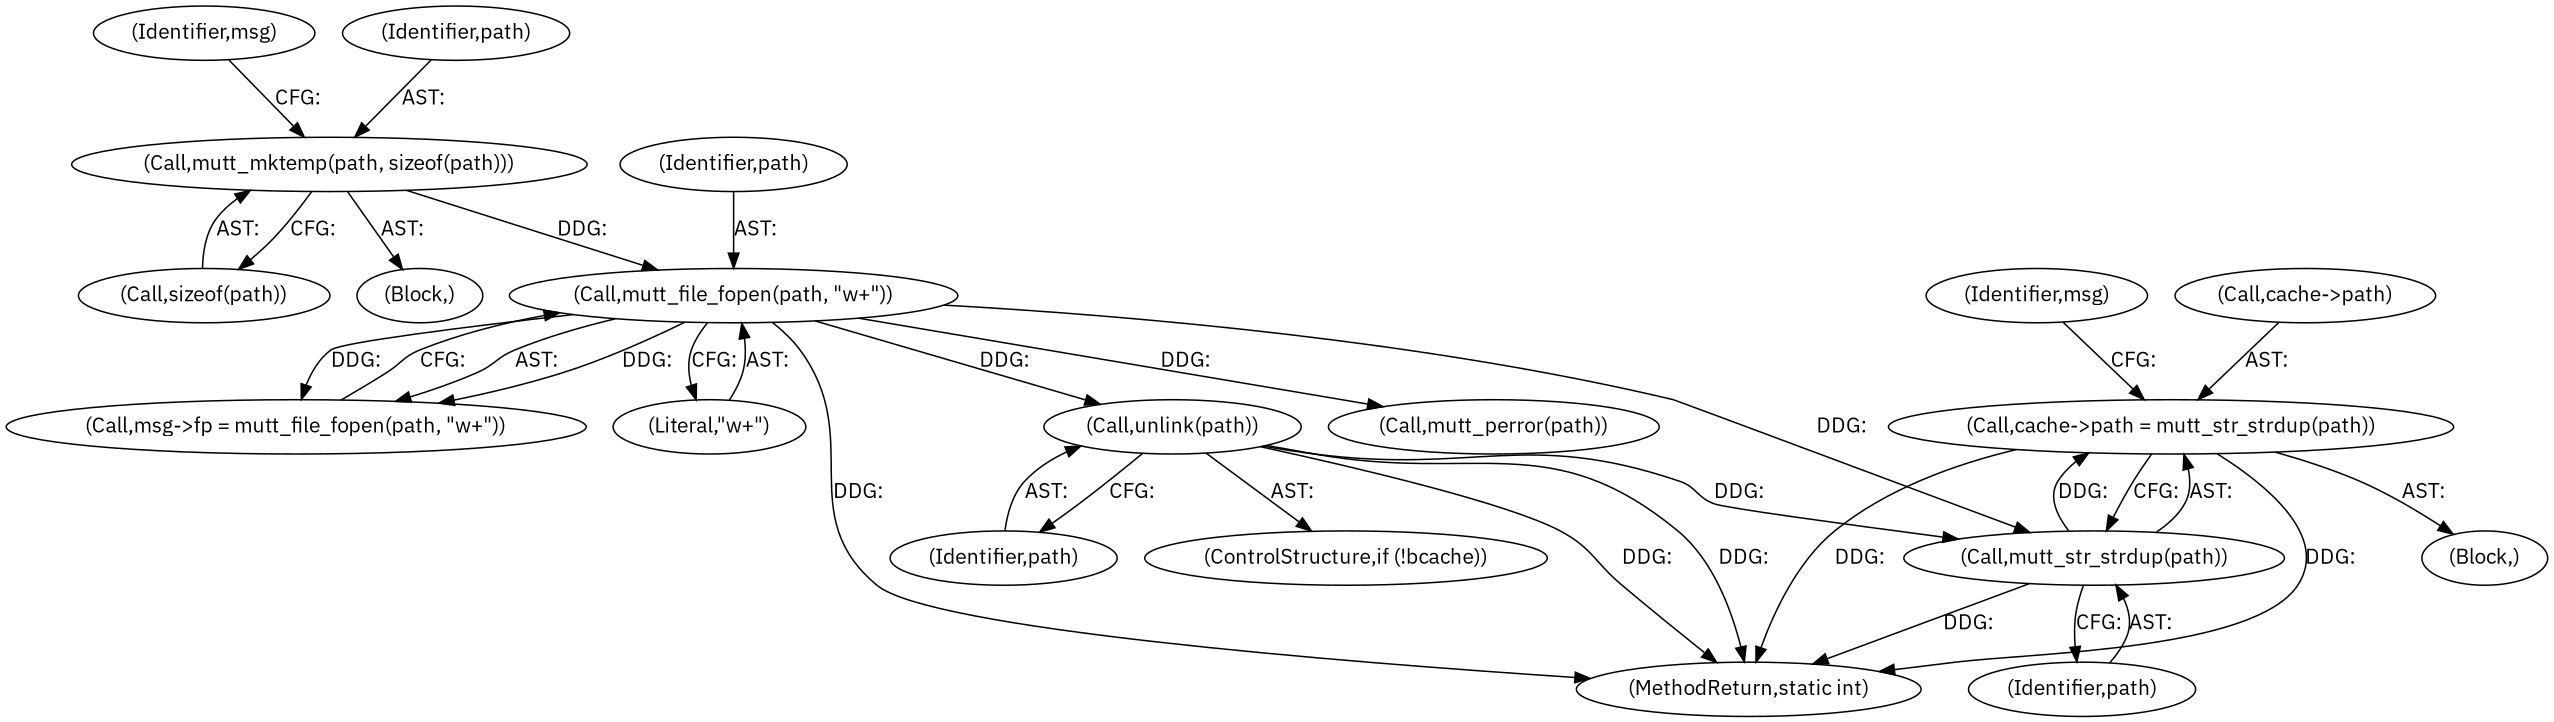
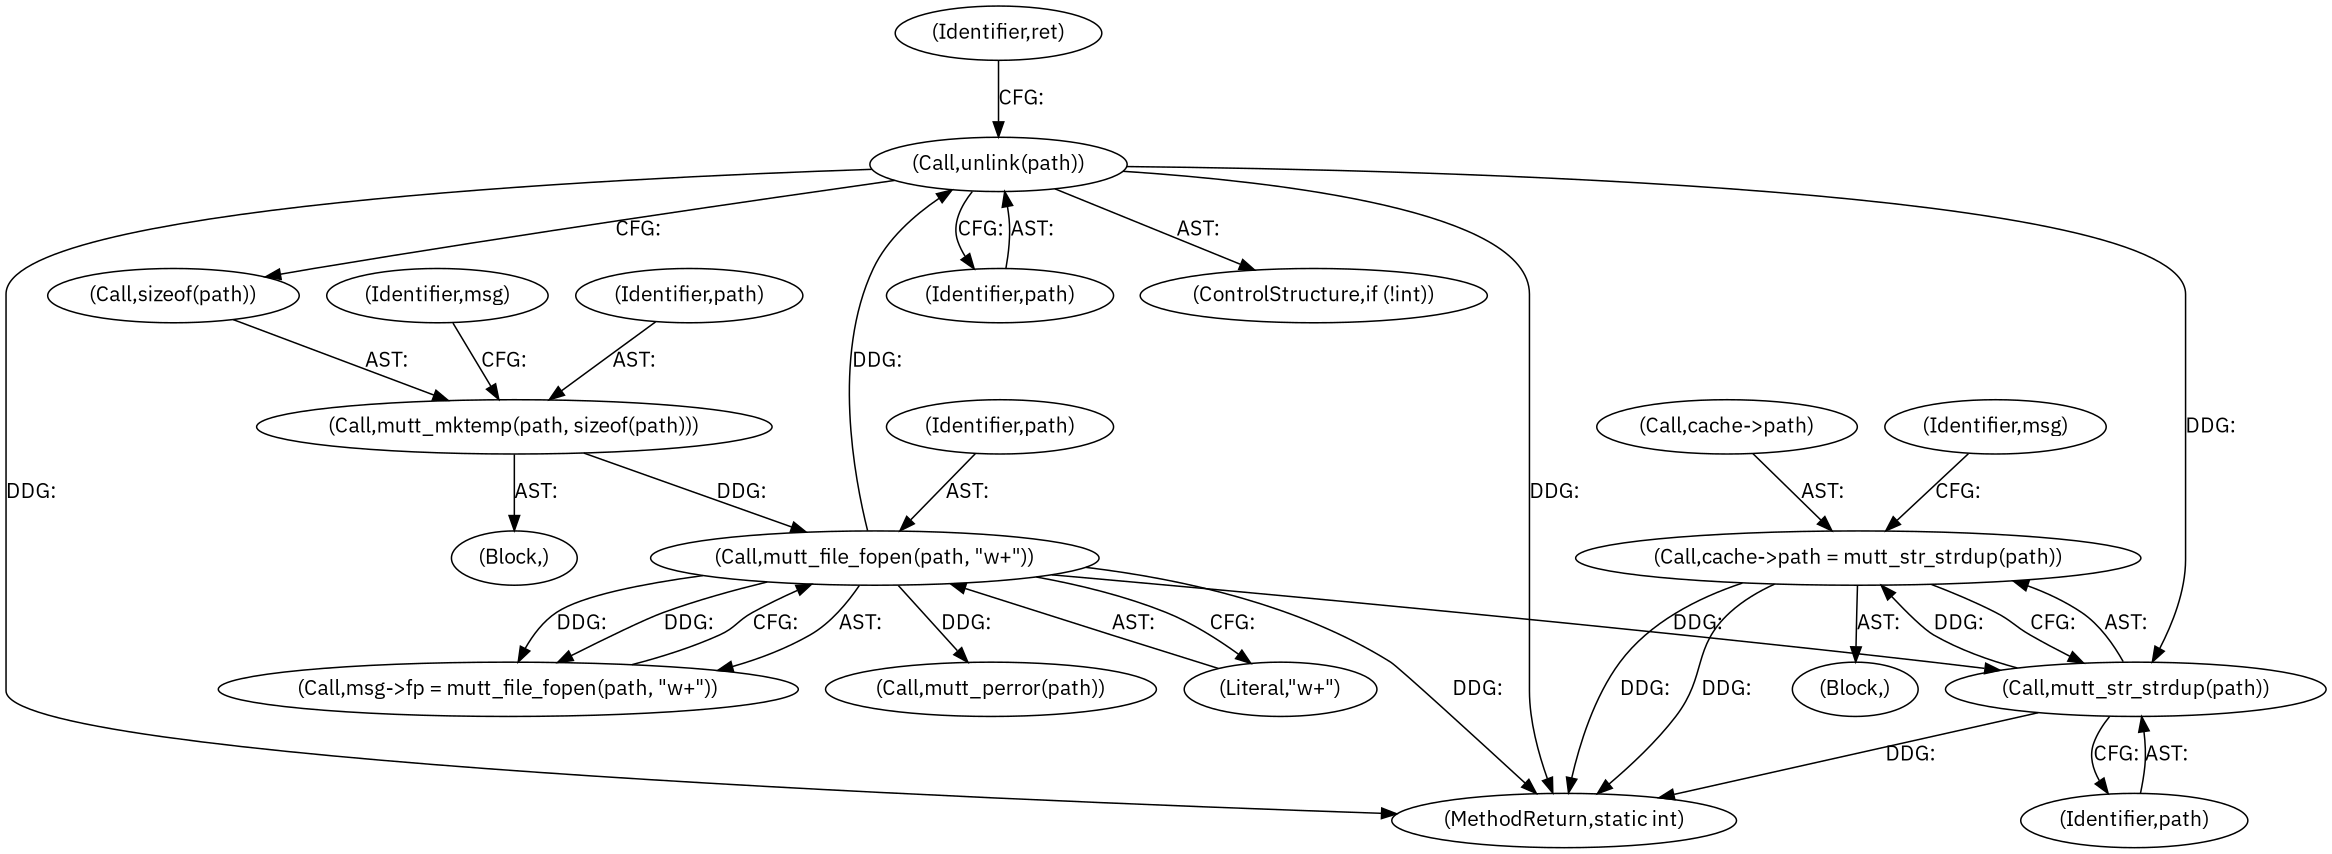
node "(Identifier,ret)": added
edge "(Call,mutt_mktemp(path, sizeof(path)))" -> "(Call,sizeof(path))": now "(Call,unlink(path))" -> "(Call,sizeof(path))"
node "(ControlStructure,if (!bcache))": label "(ControlStructure,if (!bcache))" -> "(ControlStructure,if (!int))"
